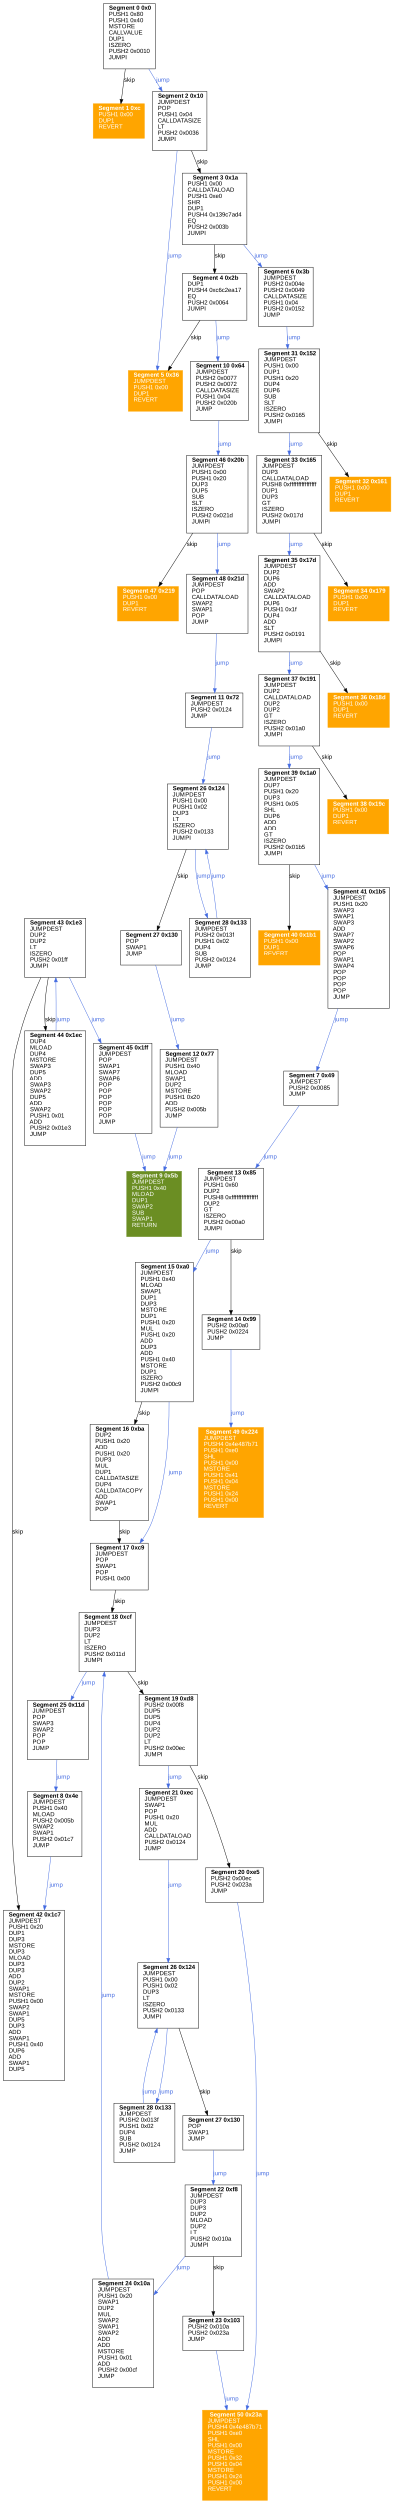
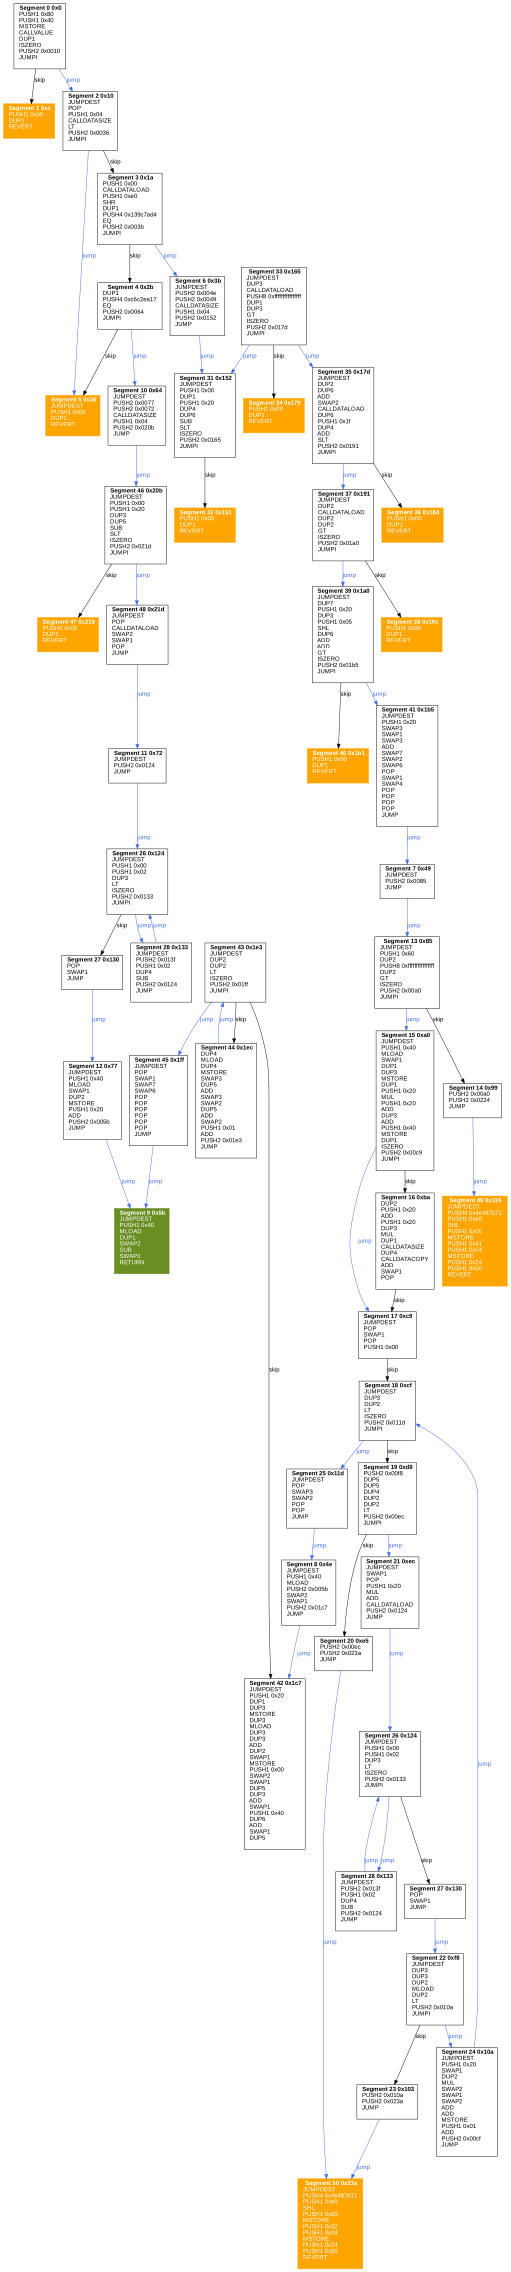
edge "Segment 31 0x152" -> "Segment 33 0x165": reversed
